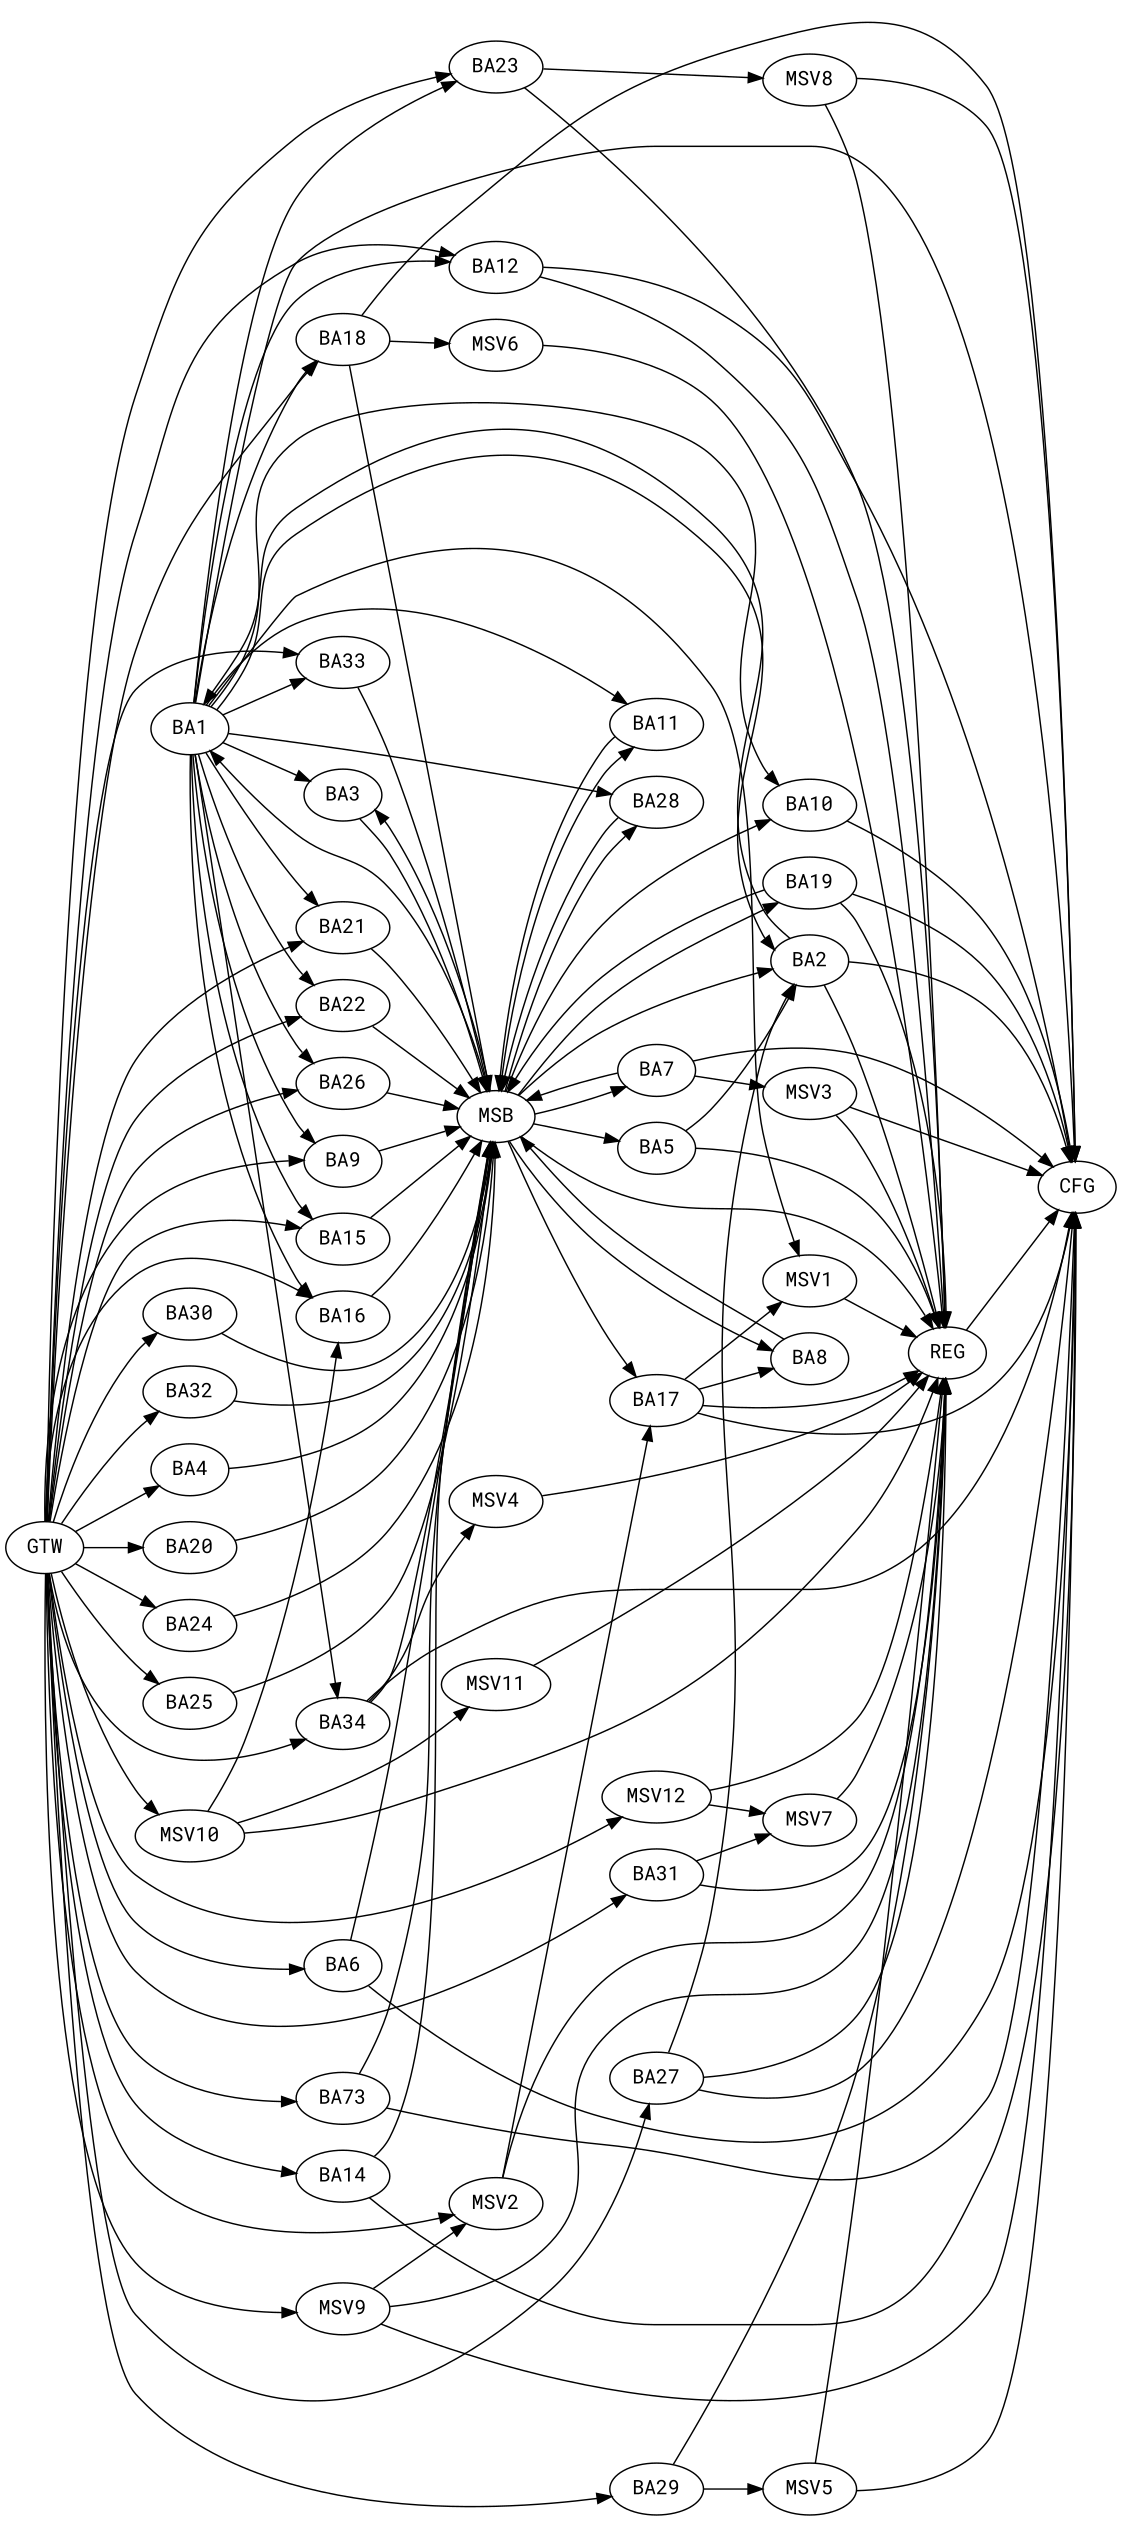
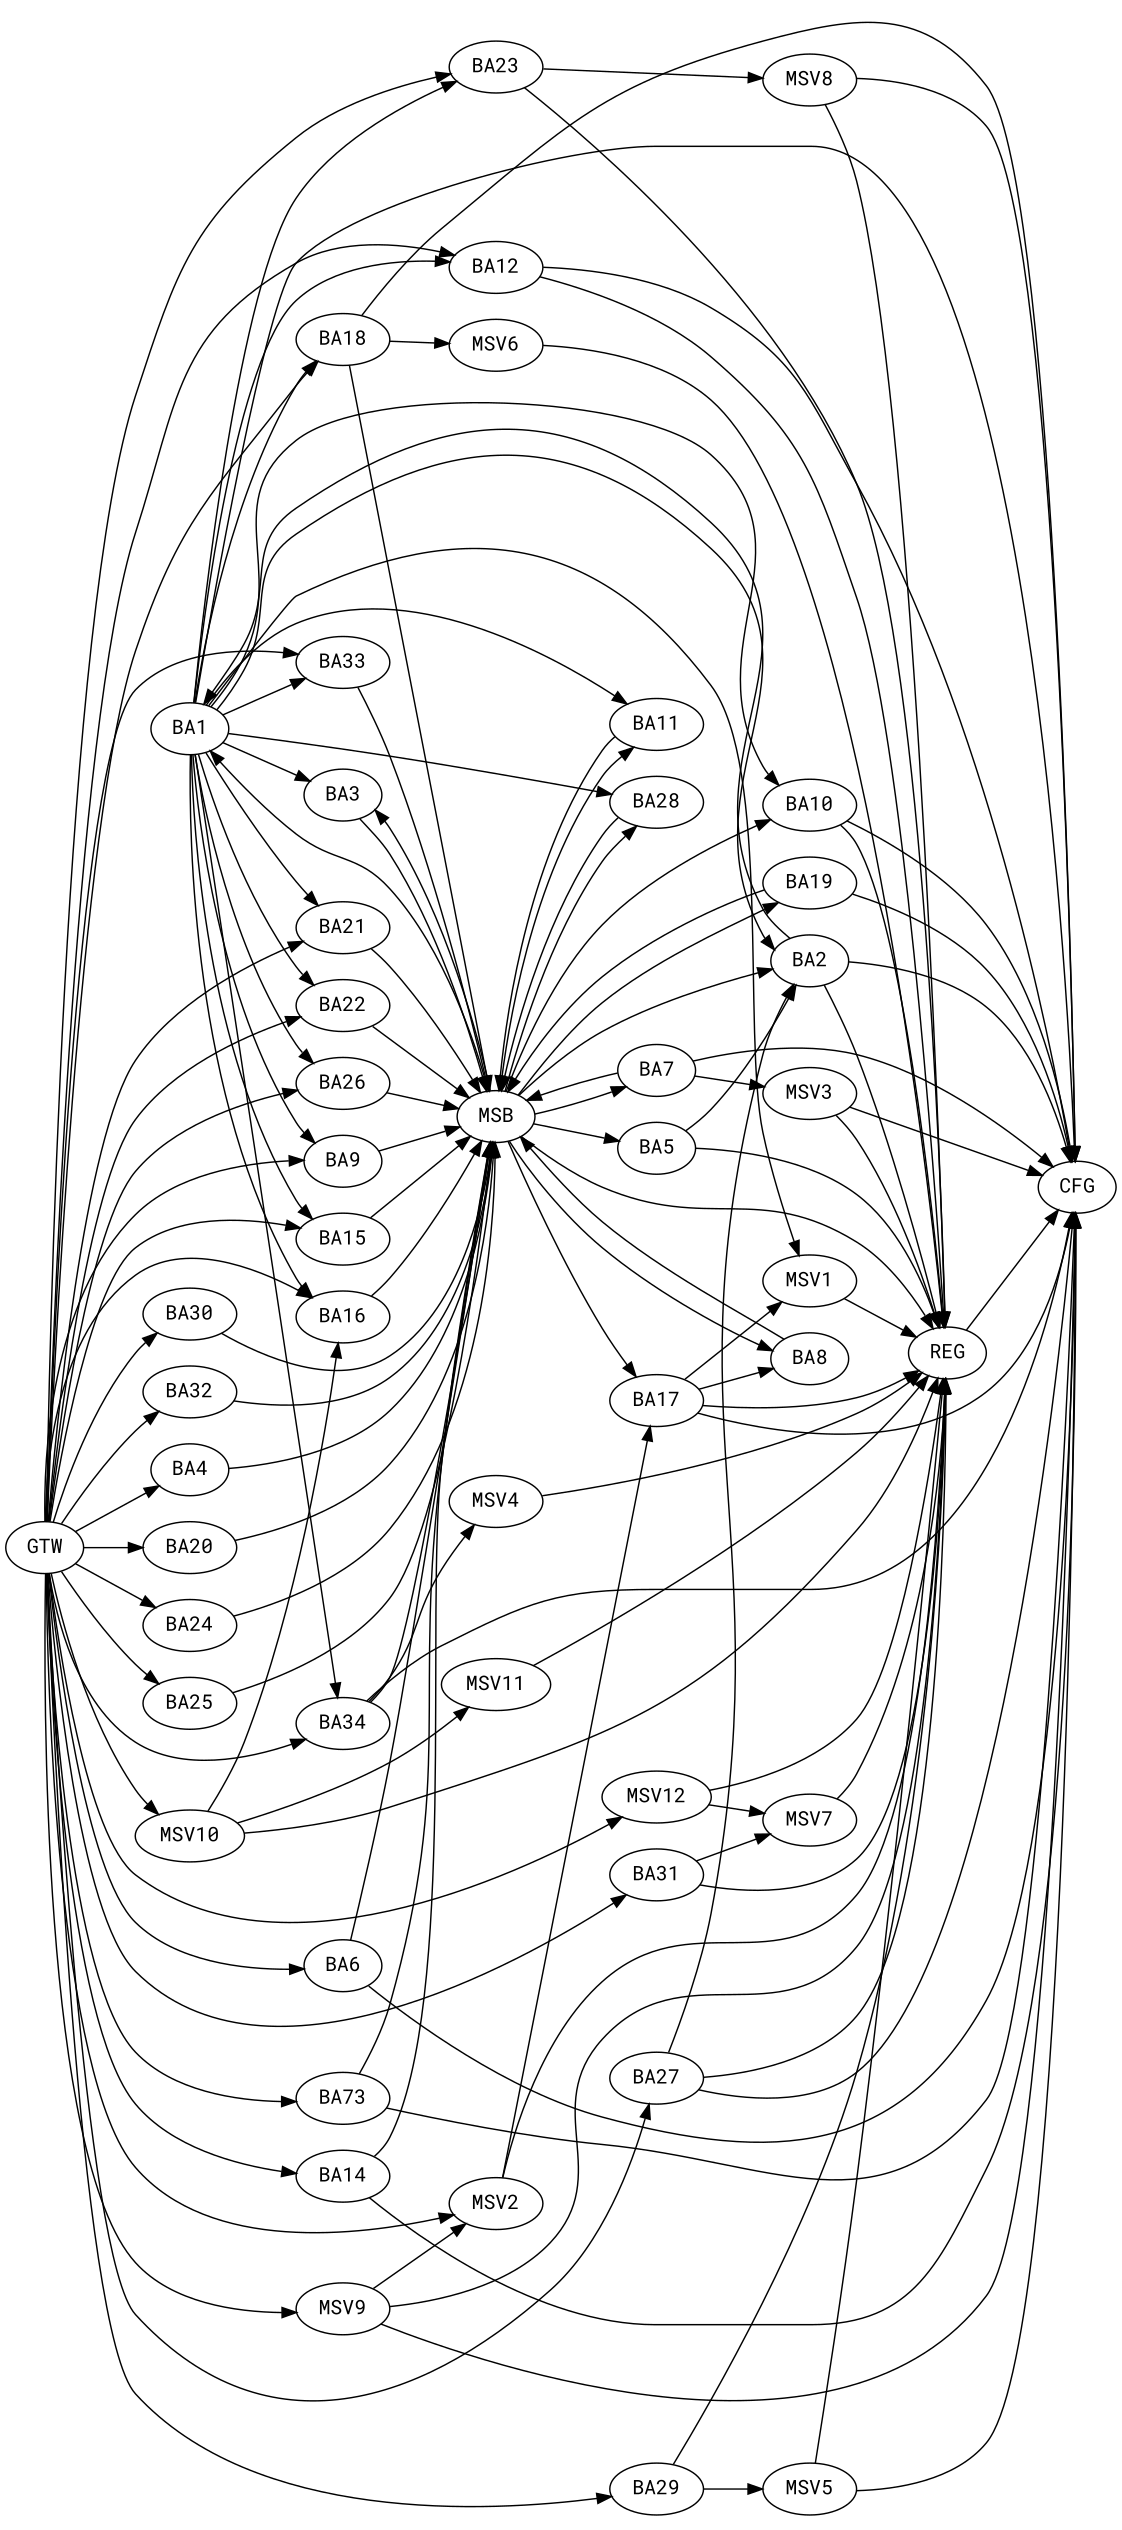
edge "BA19" -> "REG": now "BA10" -> "REG"
